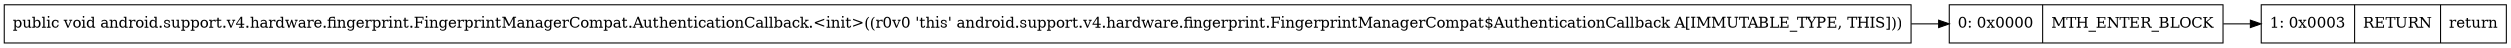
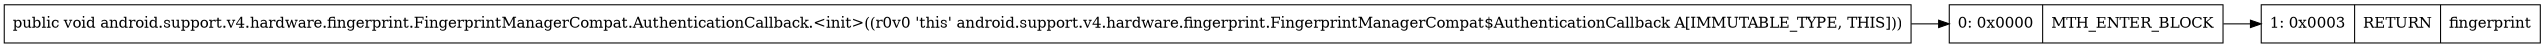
node "1: 0x0003": text "return" -> "fingerprint"
